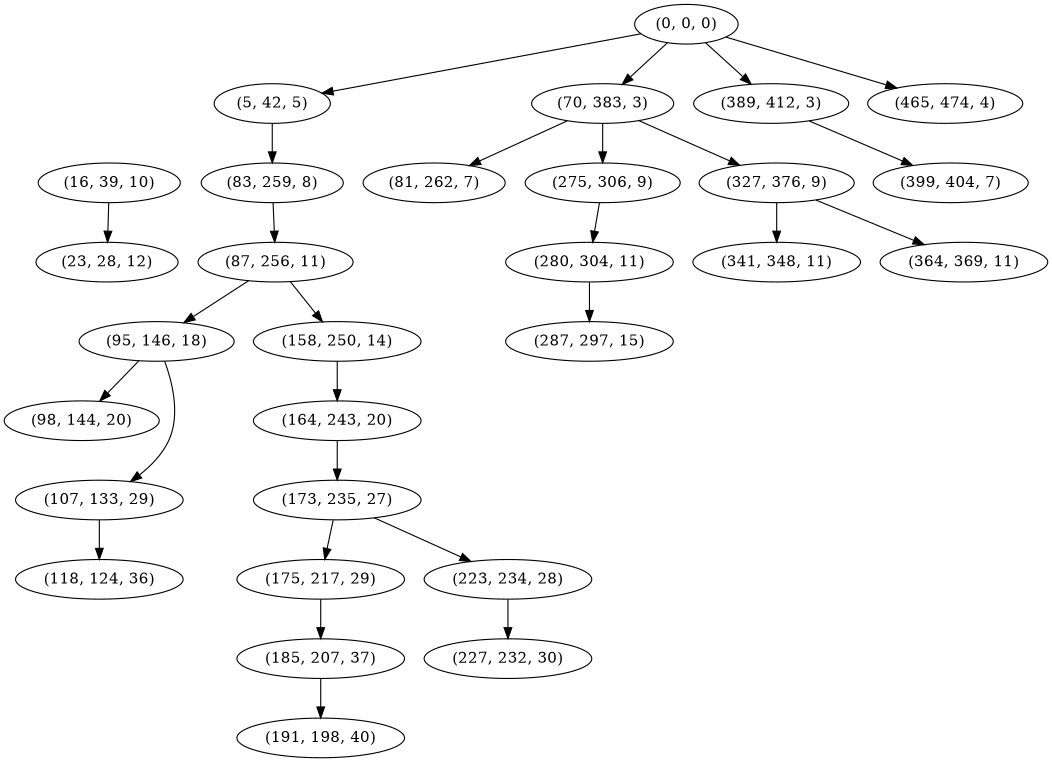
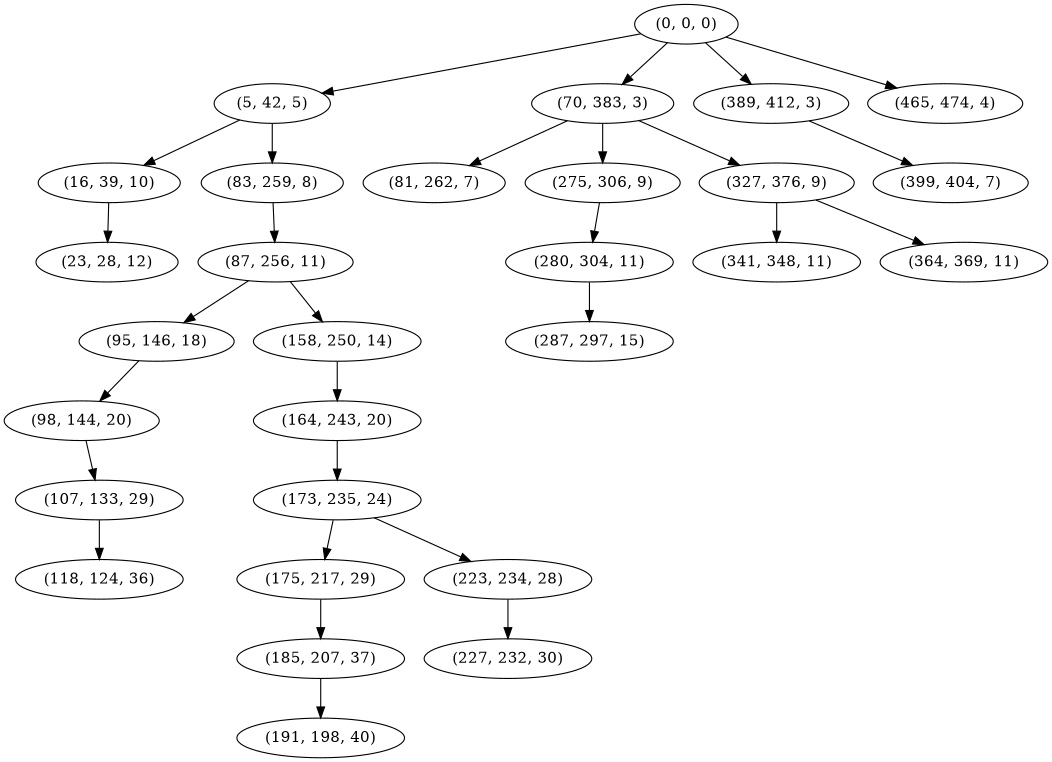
edge "(5, 42, 5)" -> "(16, 39, 10)": added
edge "(95, 146, 18)" -> "(107, 133, 29)": now "(98, 144, 20)" -> "(107, 133, 29)"
node "(173, 235, 27)": label "(173, 235, 27)" -> "(173, 235, 24)"
